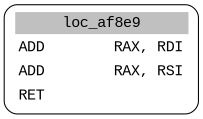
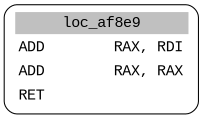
node "loc_af8e9": text "ADD        RAX, RSI" -> "ADD        RAX, RAX"
